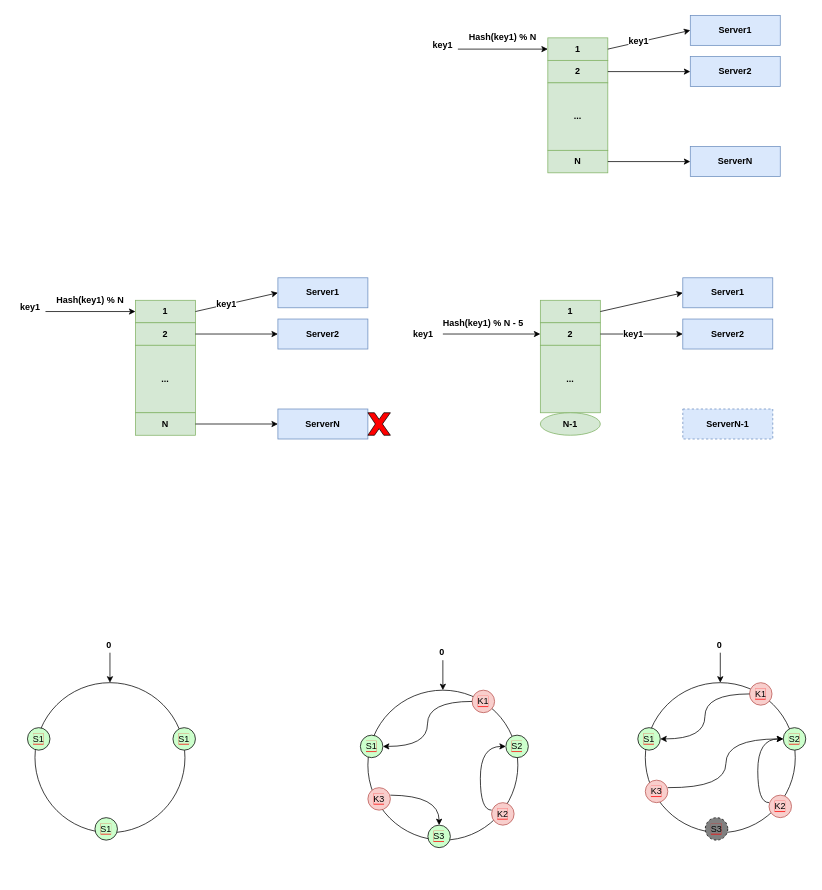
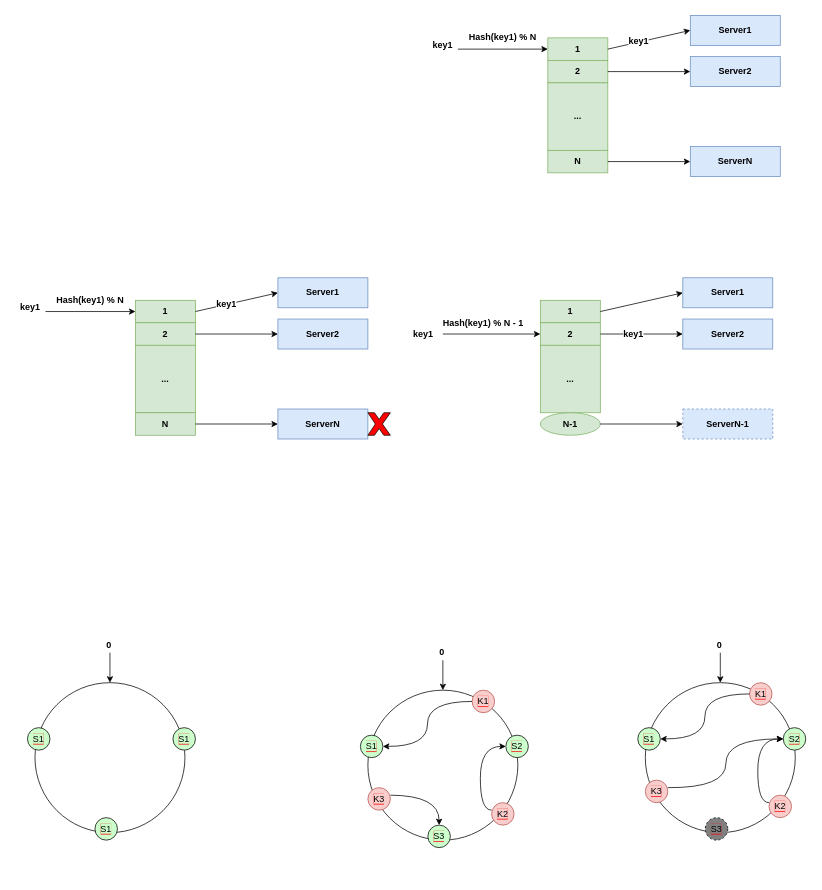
node "Hash(key1) % N - 5": label "Hash(key1) % N - 5" -> "Hash(key1) % N - 1"
edge "N-1" -> "ServerN-1": added
